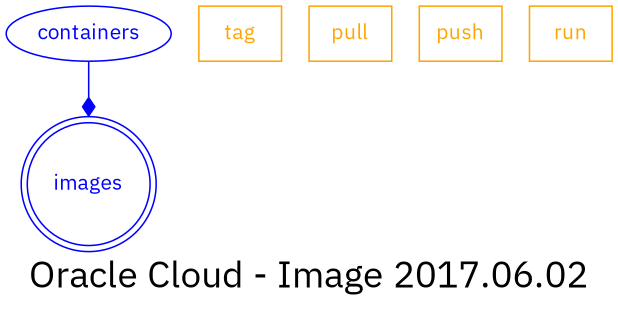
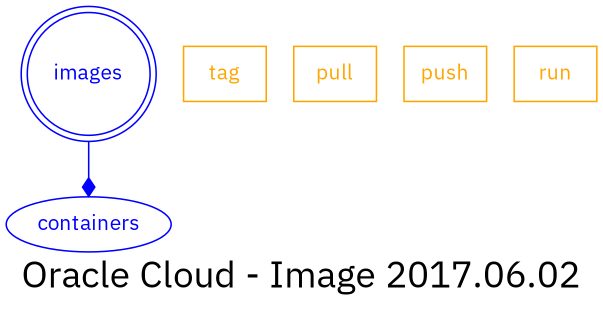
edge "containers" -> "images": reversed
